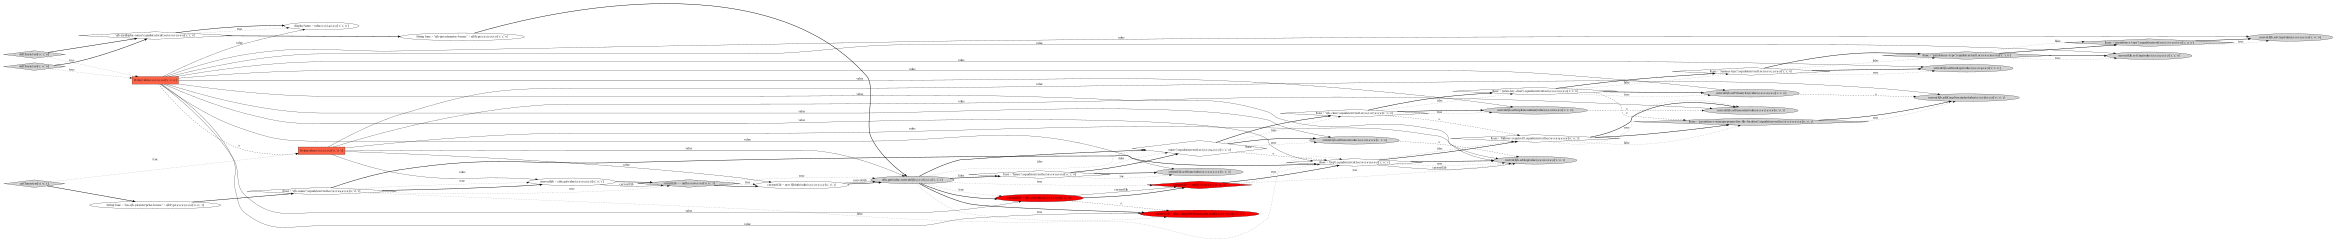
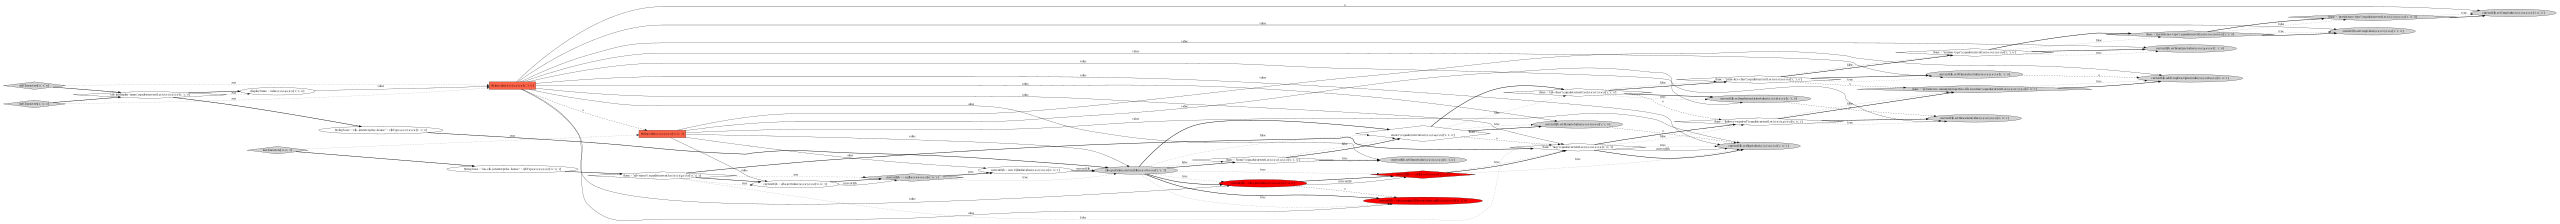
edge "String value@@@2@@@['1', '1', '0']" -> "currentEjb.setCmp(value)@@@31@@@['1', '0', '0']": label "value" -> "0"
edge "String value@@@2@@@['1', '1', '0']" -> "displayName = value@@@4@@@['1', '1', '0']": reversed
